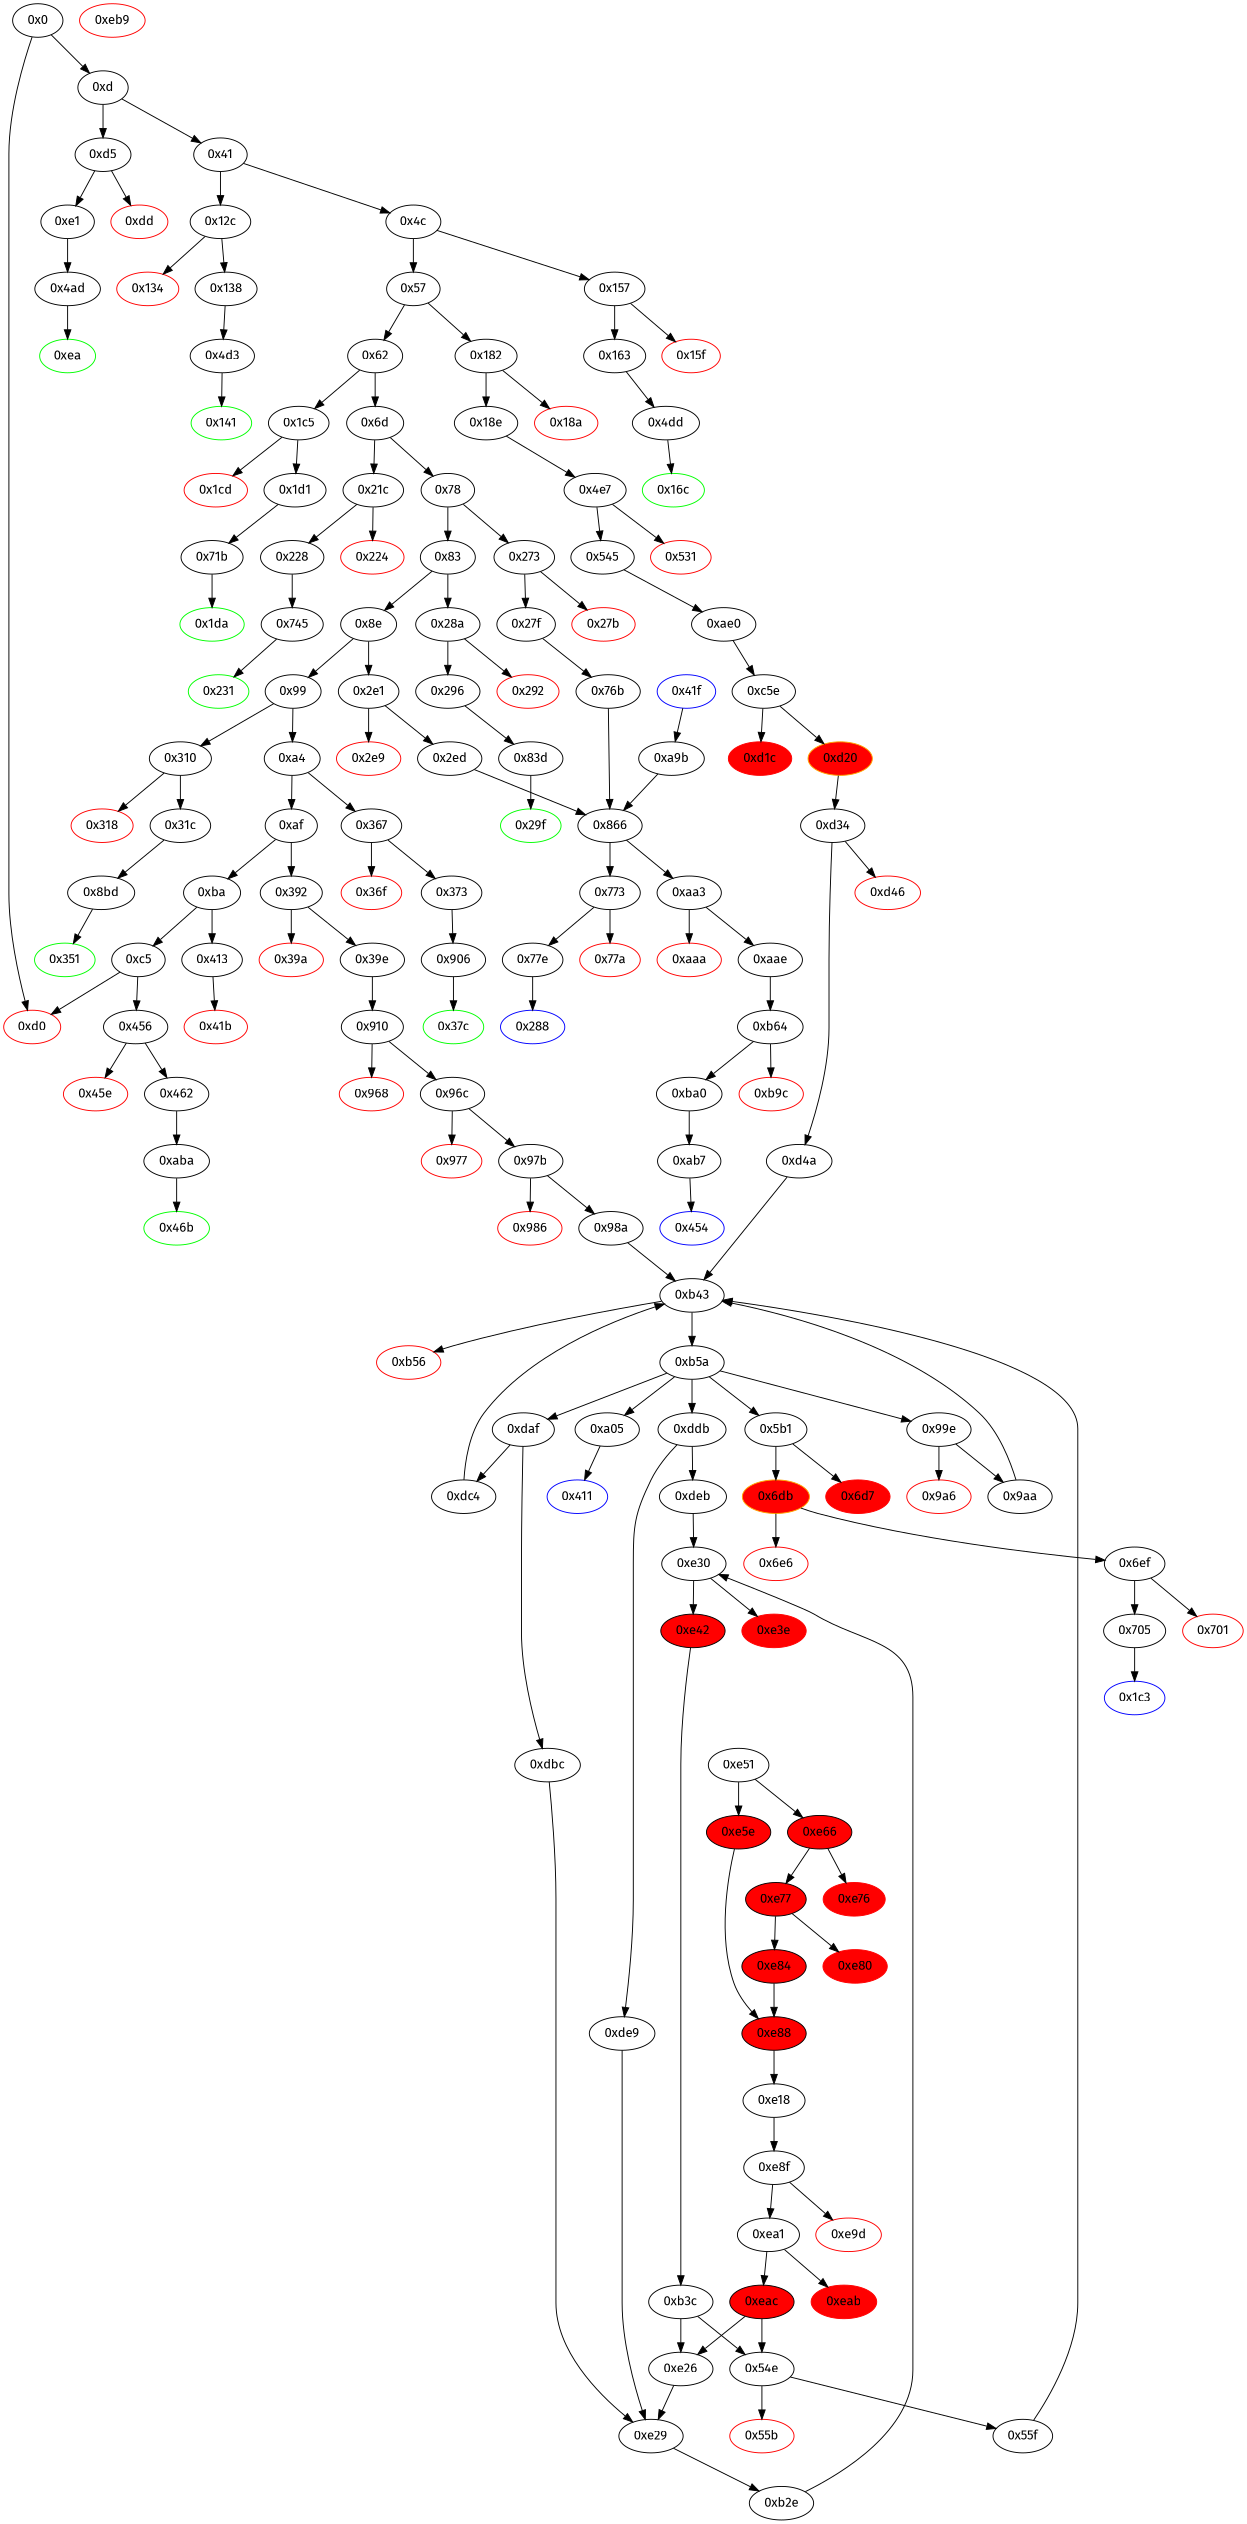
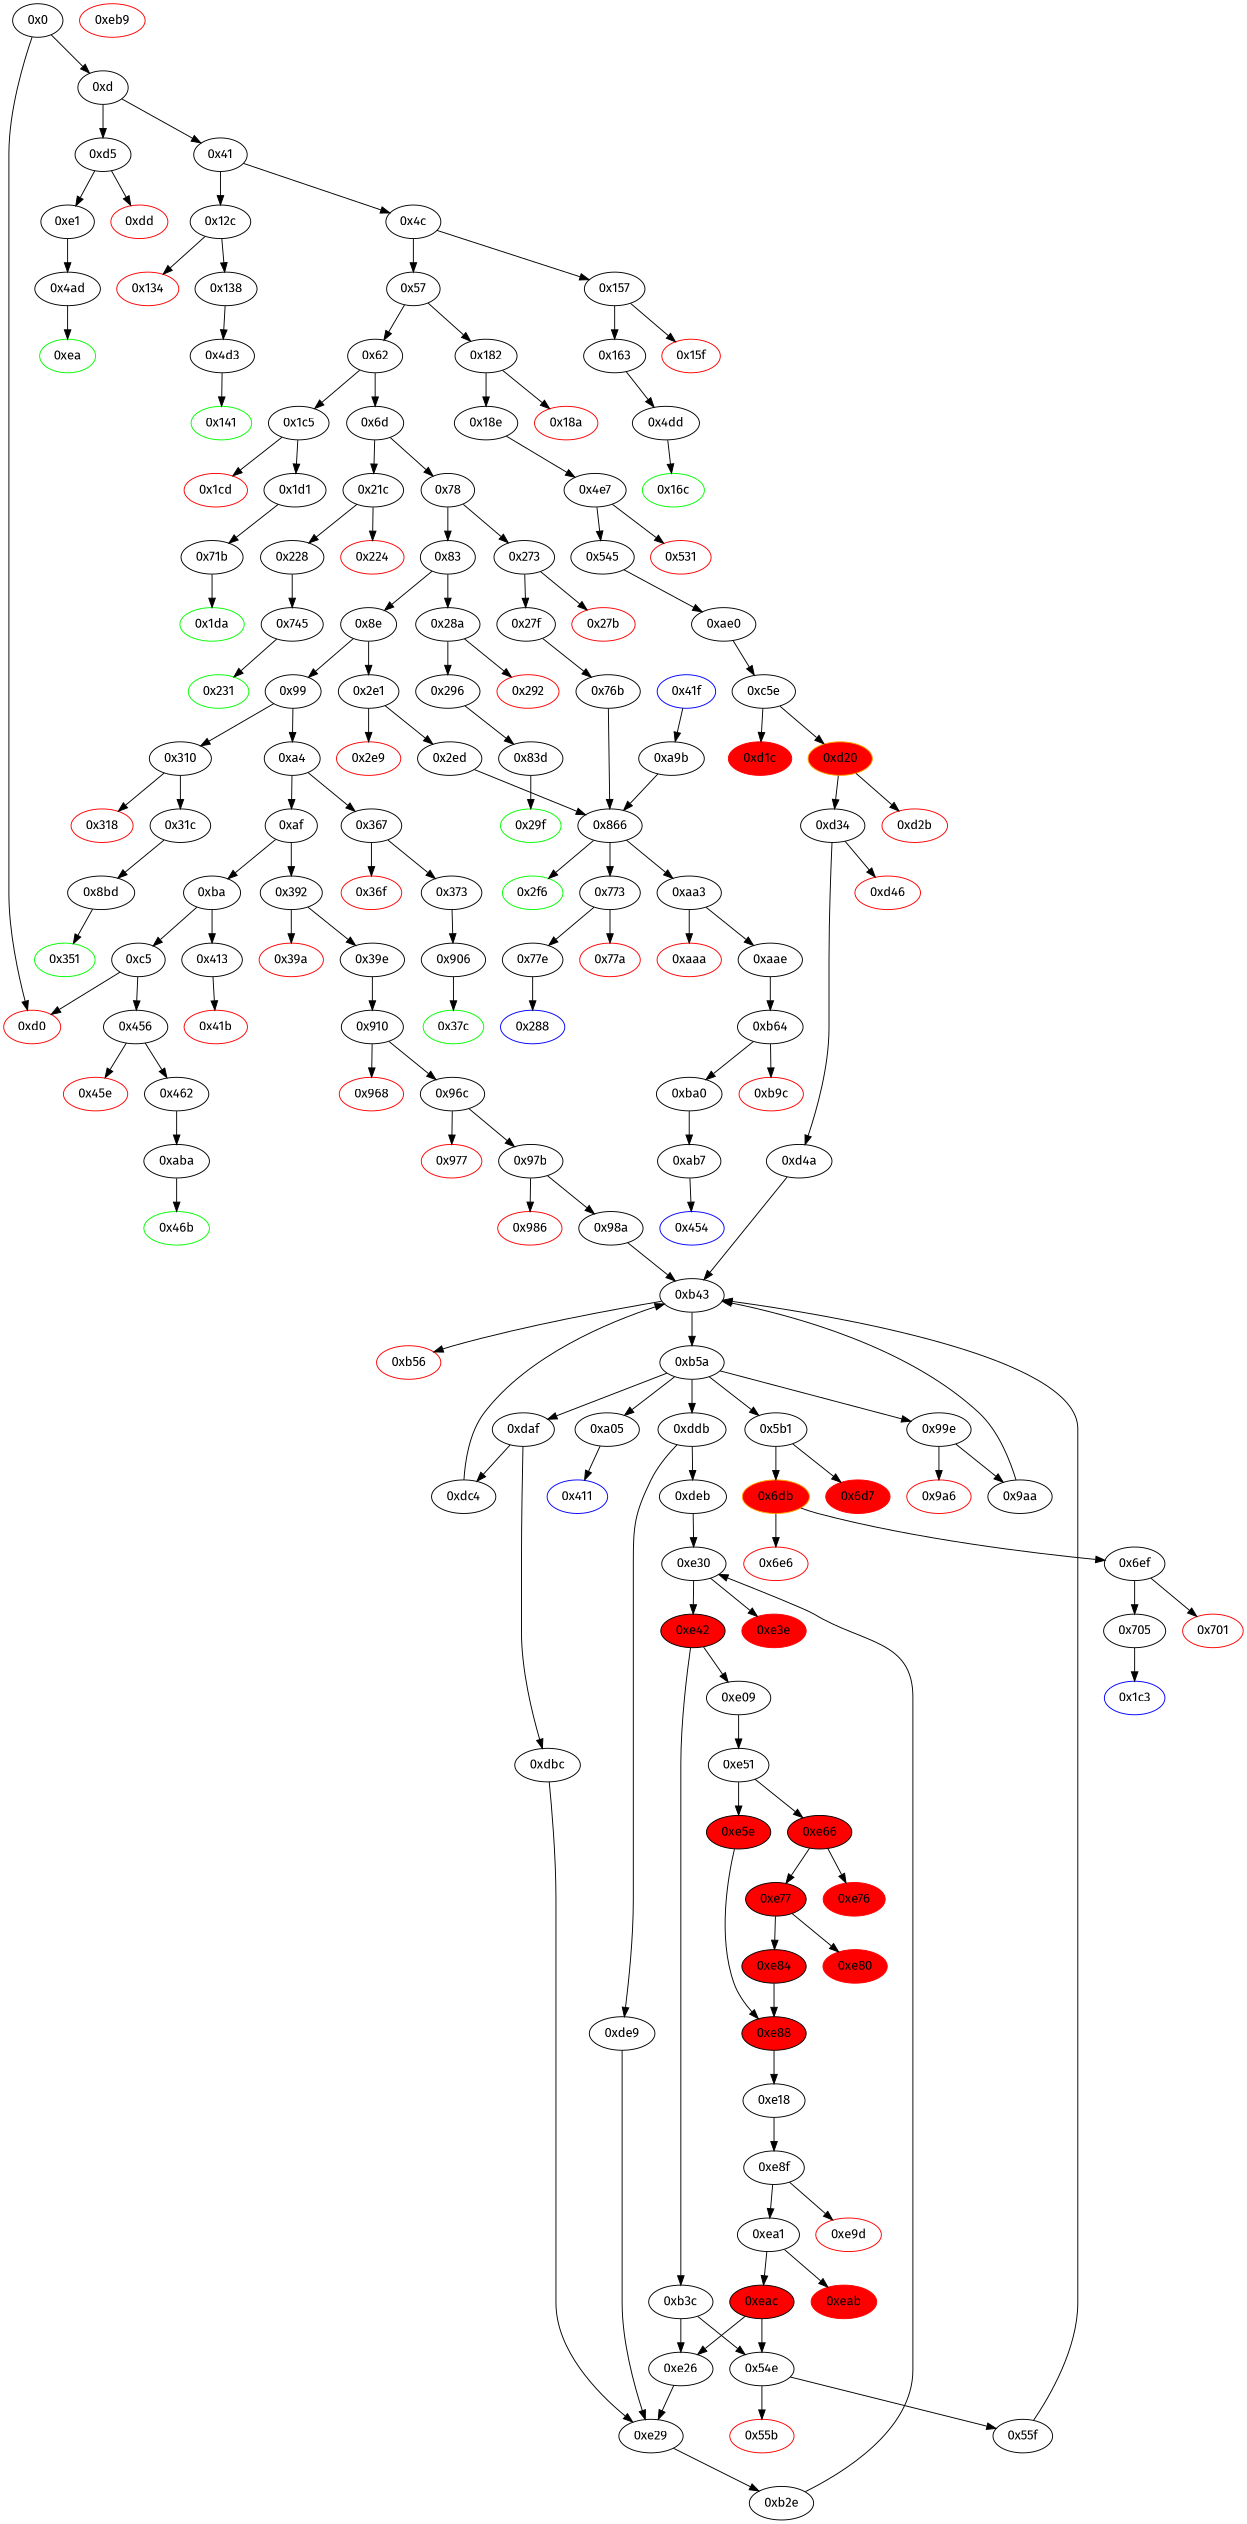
node "0xd2b": added
node "0x2f6": added
node "0xe09": added
